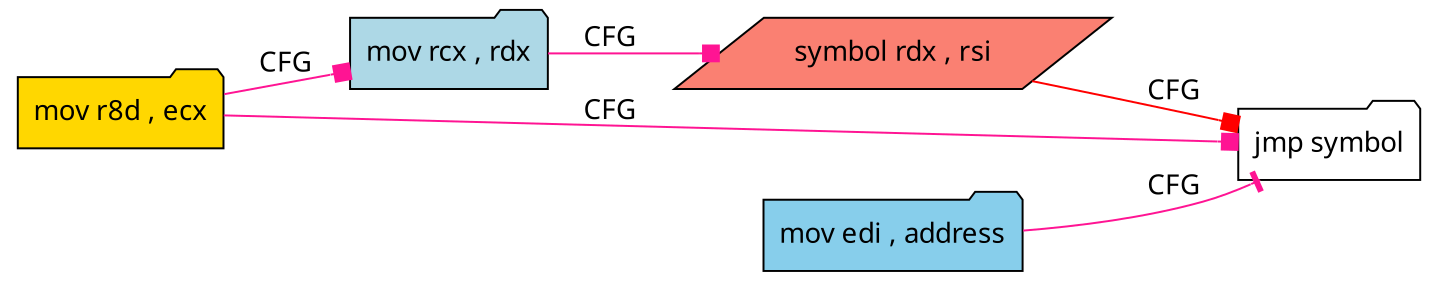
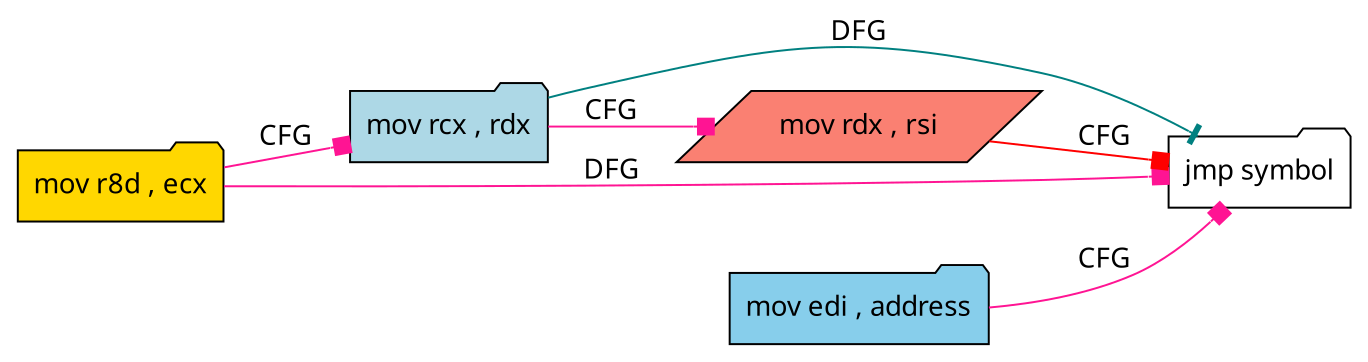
edge "mov rcx , rdx" -> "jmp symbol": added, label "DFG"
node "symbol rdx , rsi": label "symbol rdx , rsi" -> "mov rdx , rsi"
edge "mov r8d , ecx" -> "jmp symbol": label "CFG" -> "DFG"
edge "mov edi , address" -> "jmp symbol": arrowhead tee -> box
